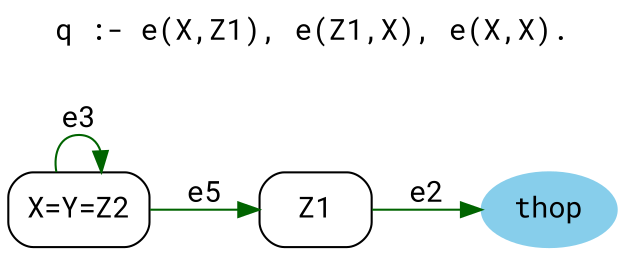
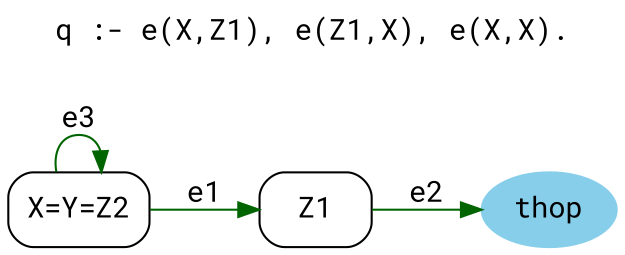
edge "X=Y=Z2" -> "Z1": label "e5" -> "e1"
